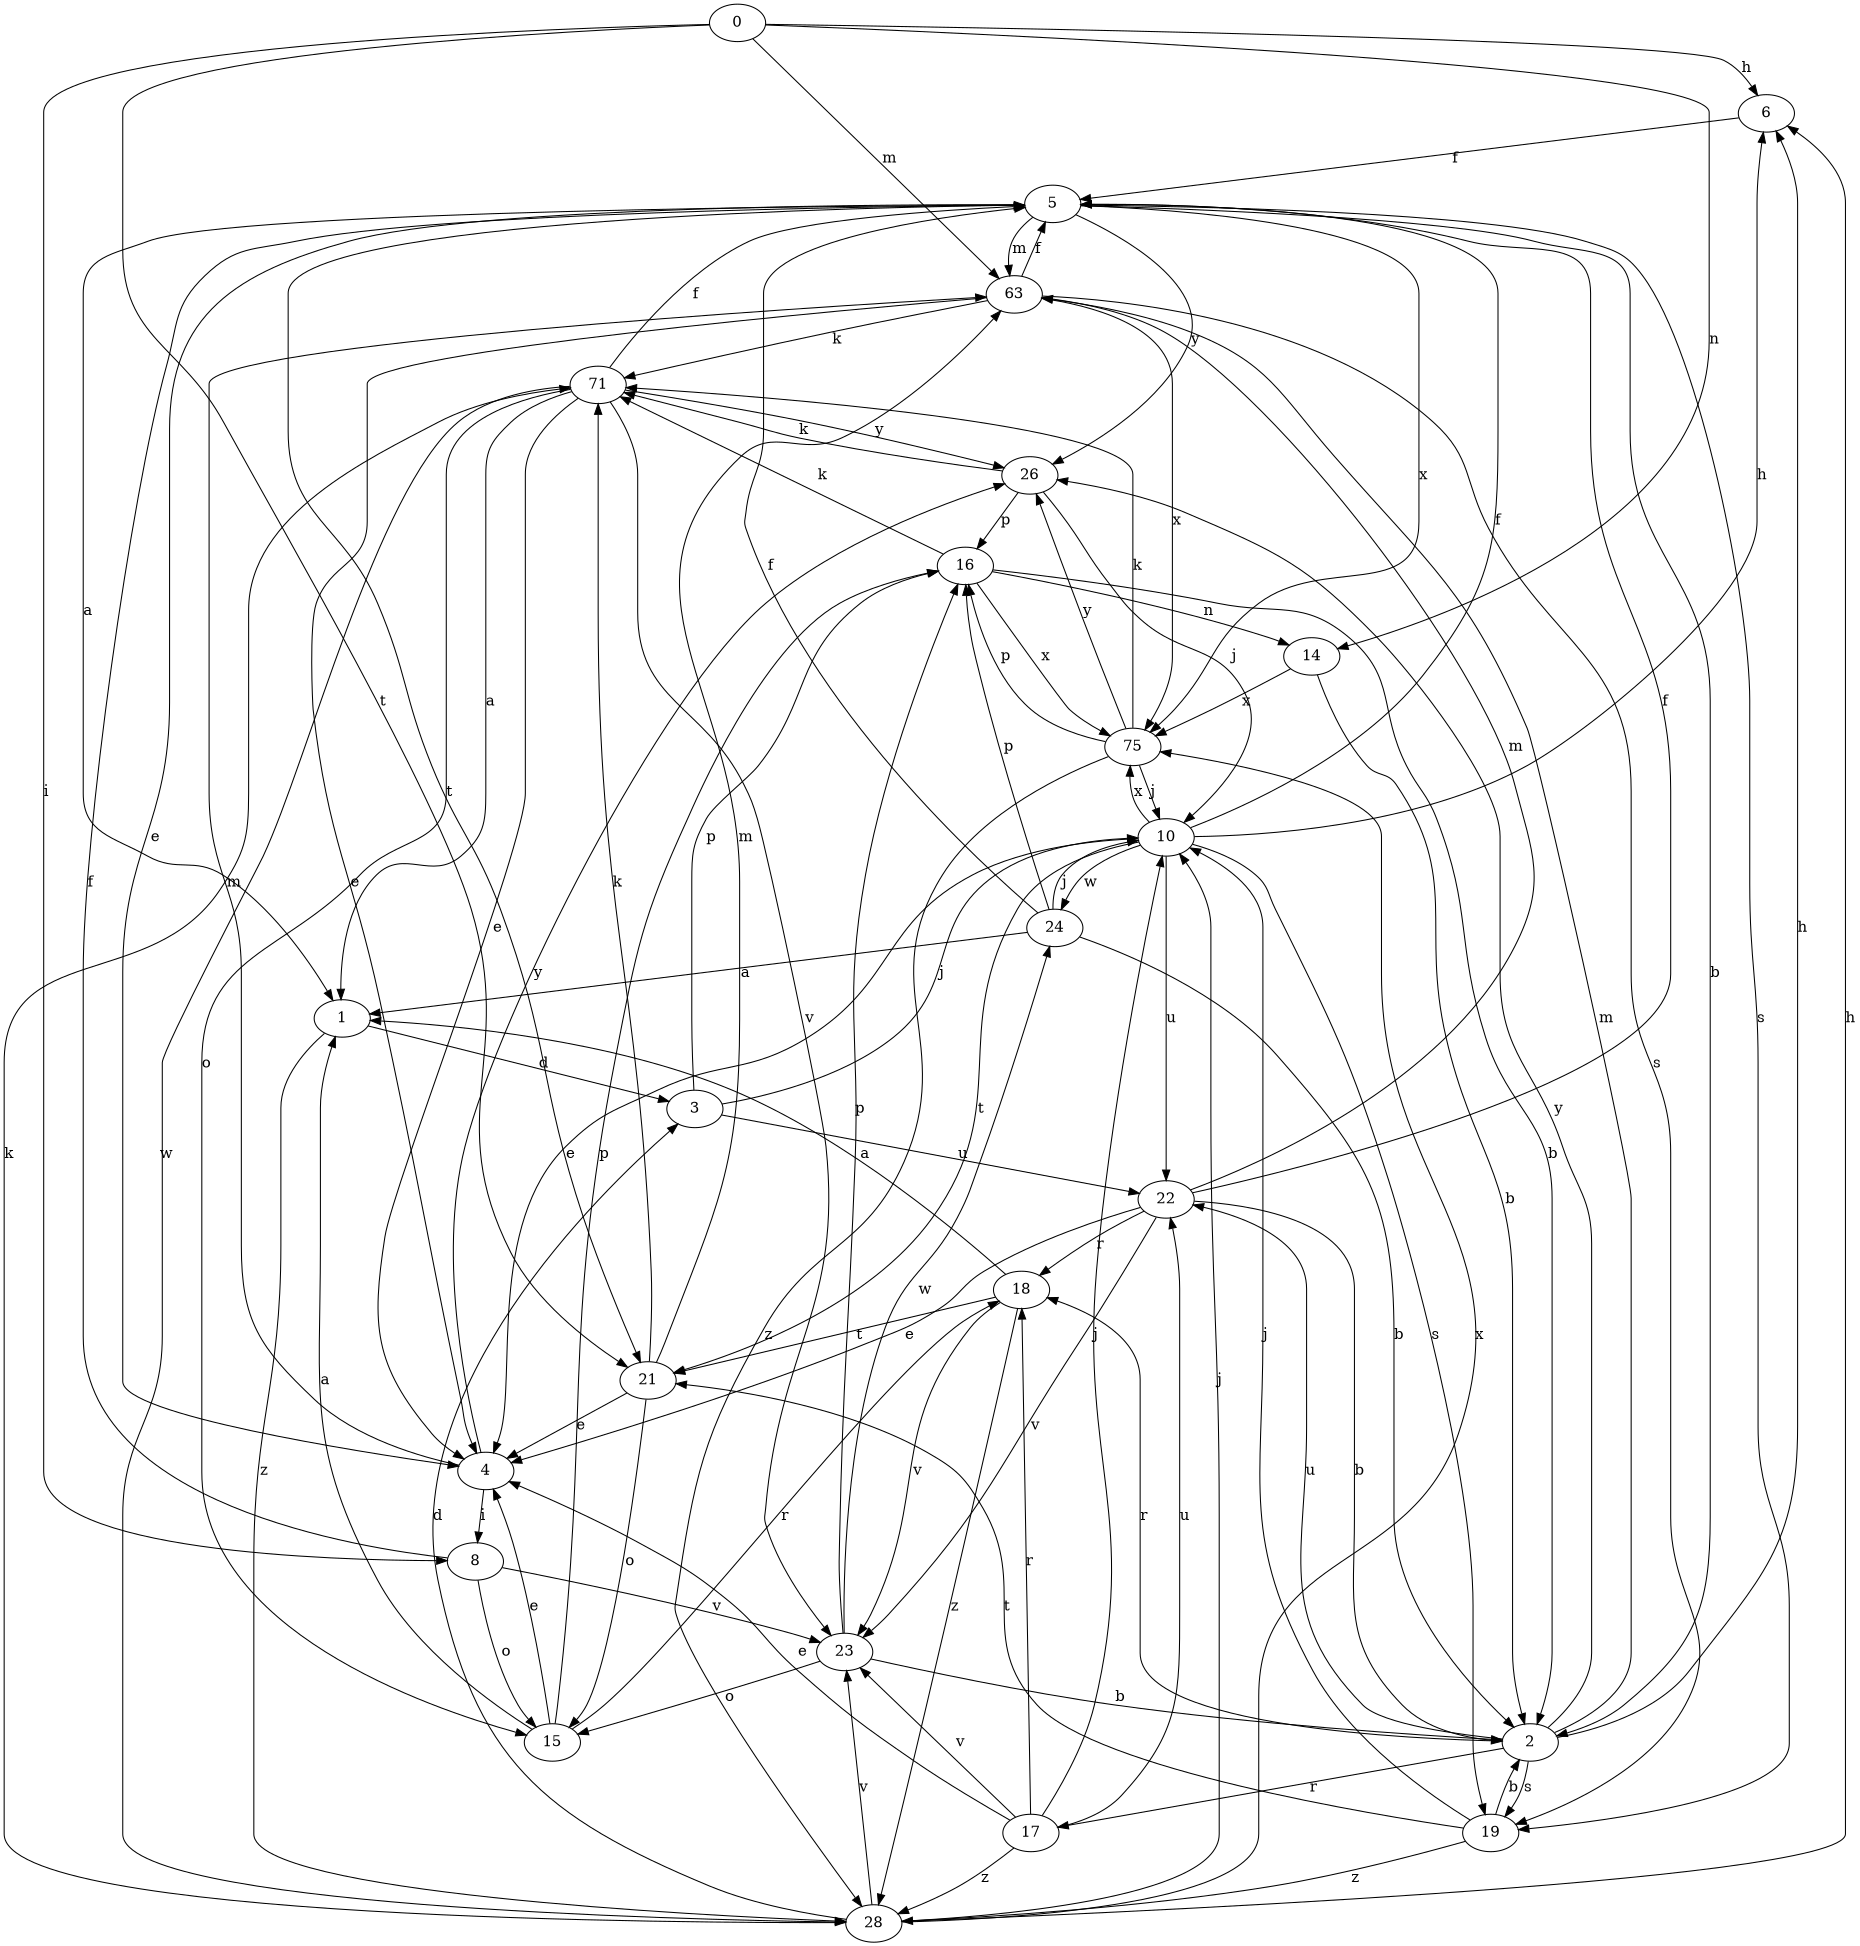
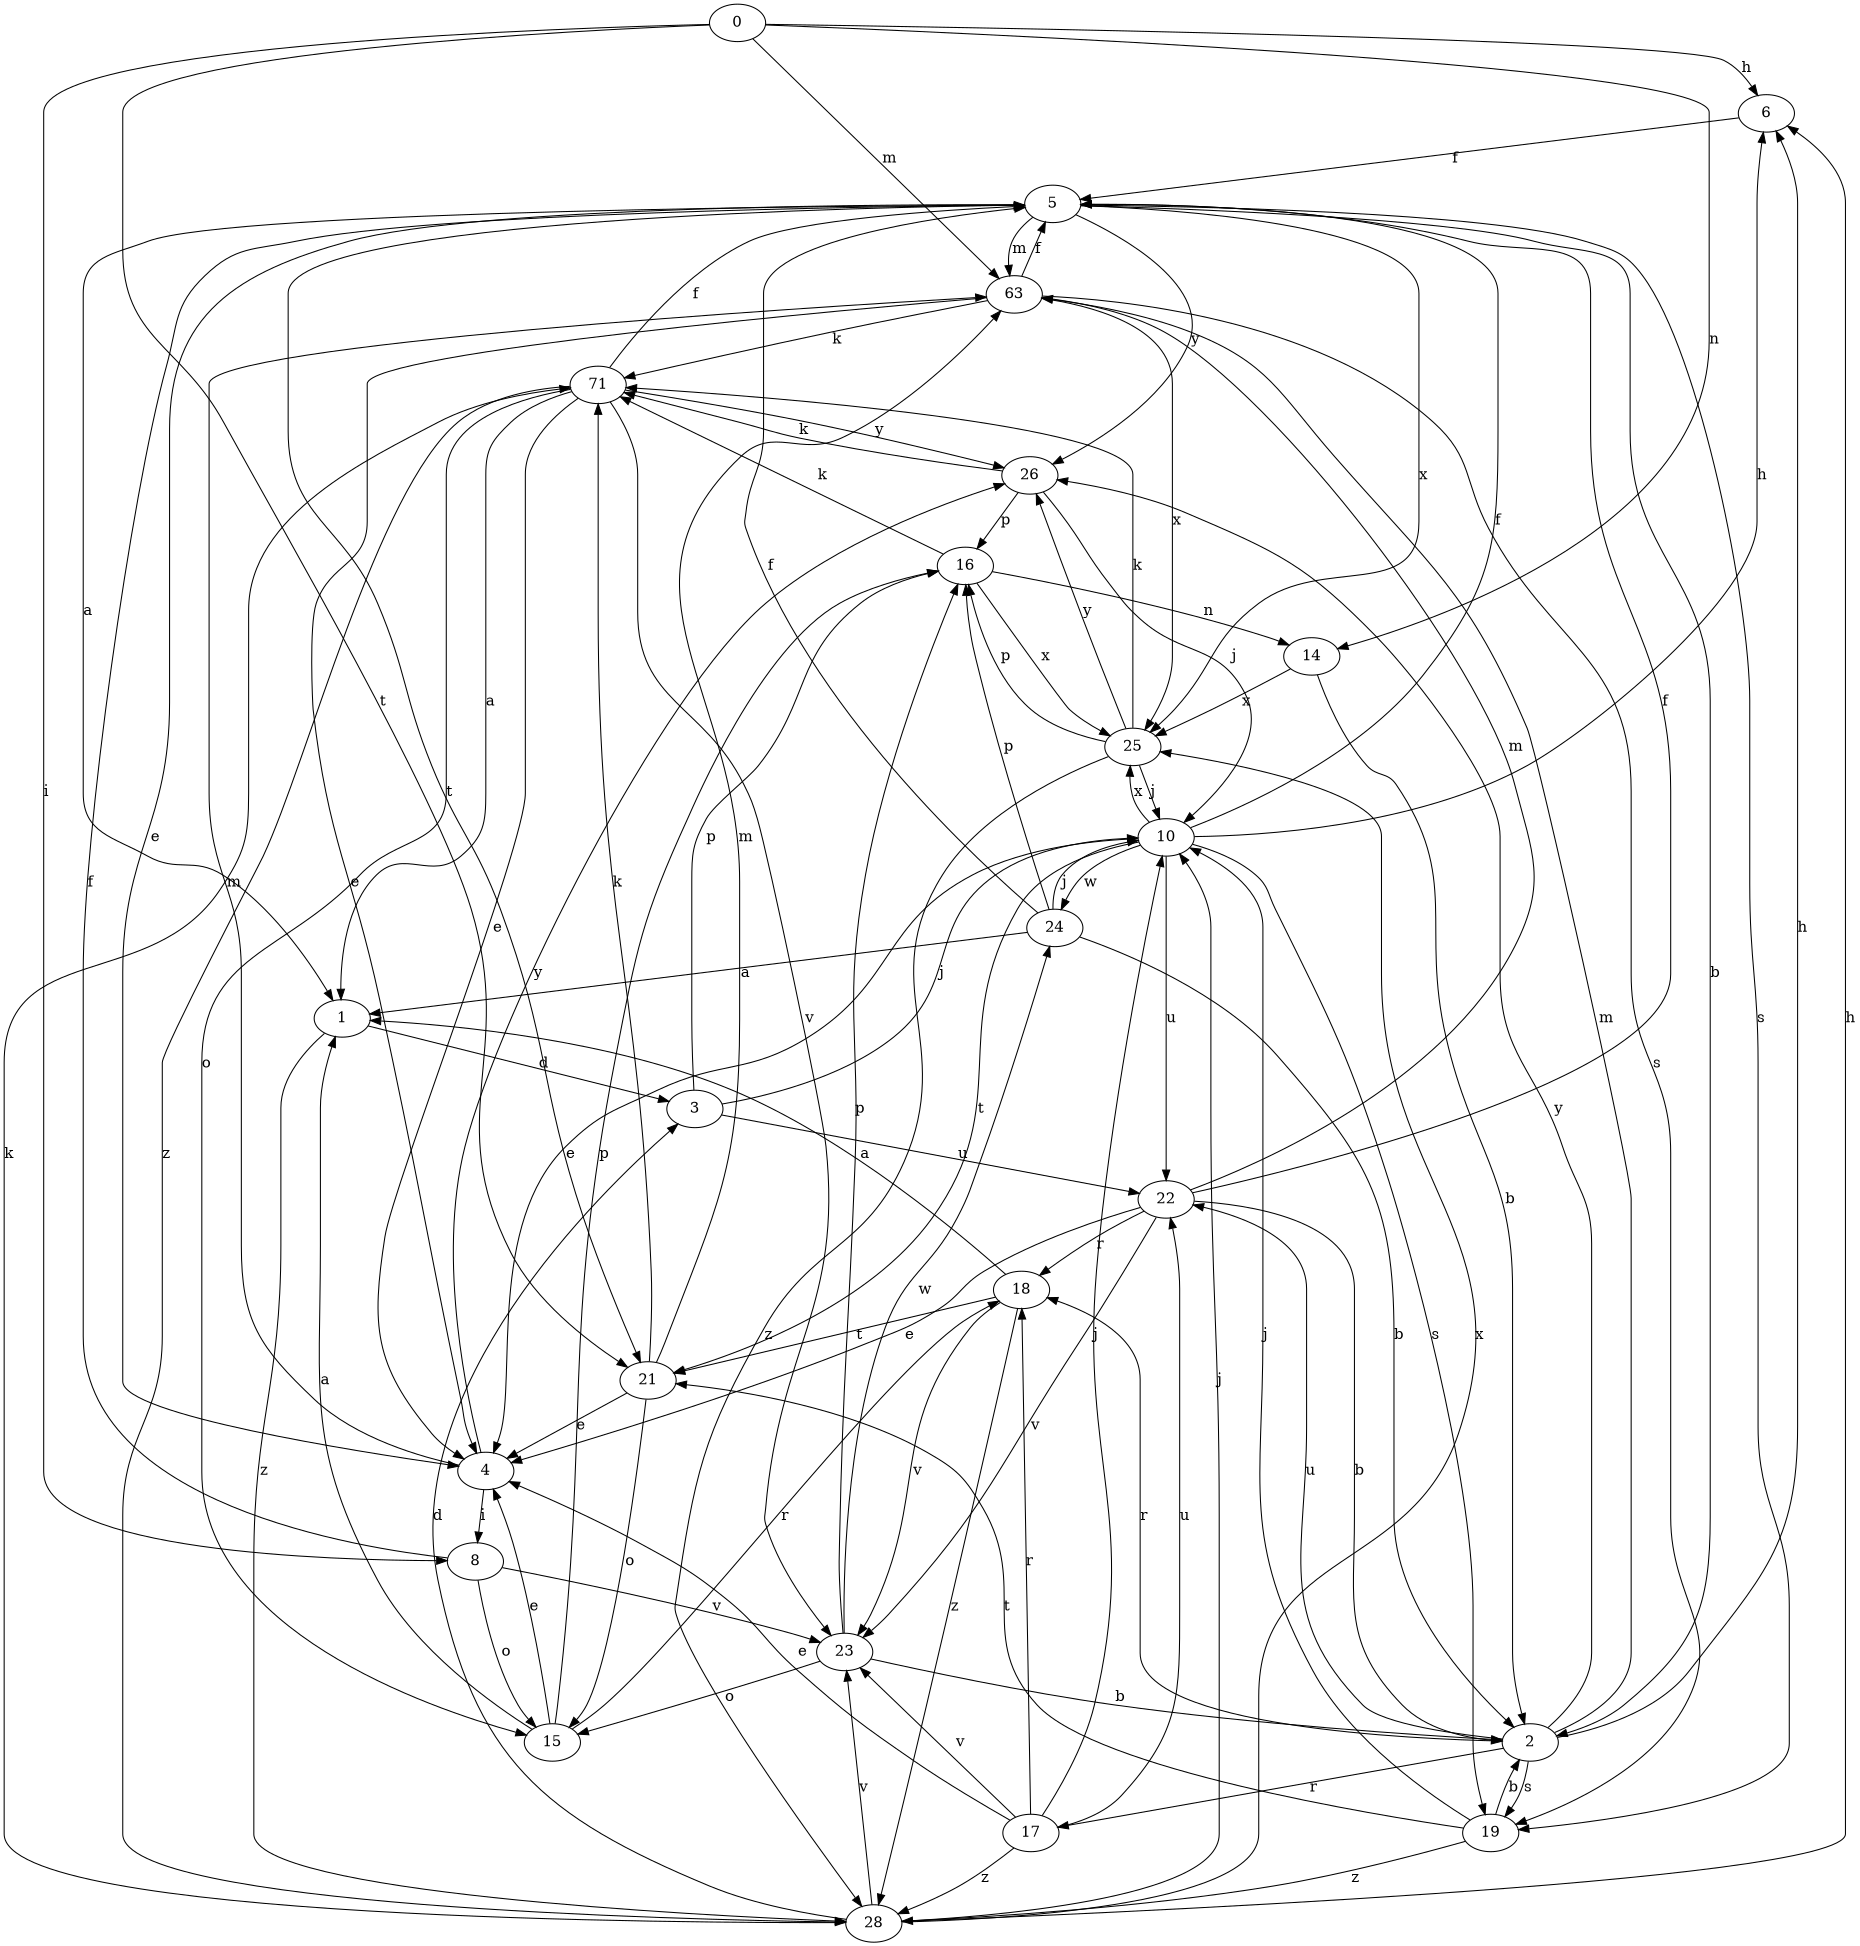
node "75": label "75" -> "25"
edge "16" -> "2": removed, label "b"
edge "71" -> "28": label "w" -> "z"
